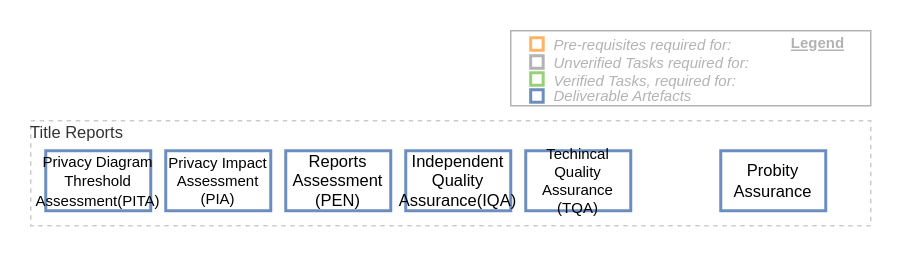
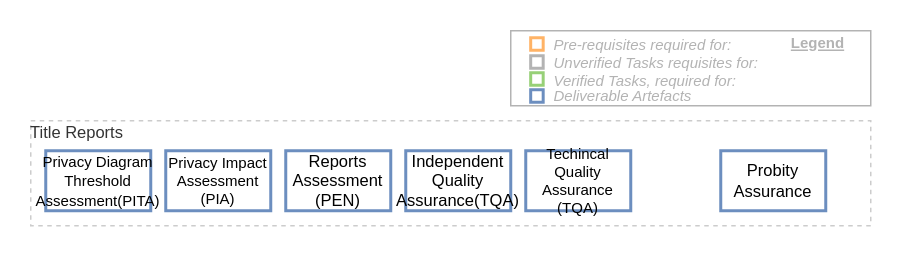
node "Unverified Tasks required for:": label "Unverified Tasks required for:" -> "Unverified Tasks requisites for:"
node "Independent Quality Assurance(IQA)": label "Independent Quality Assurance(IQA)" -> "Independent Quality Assurance(TQA)"
